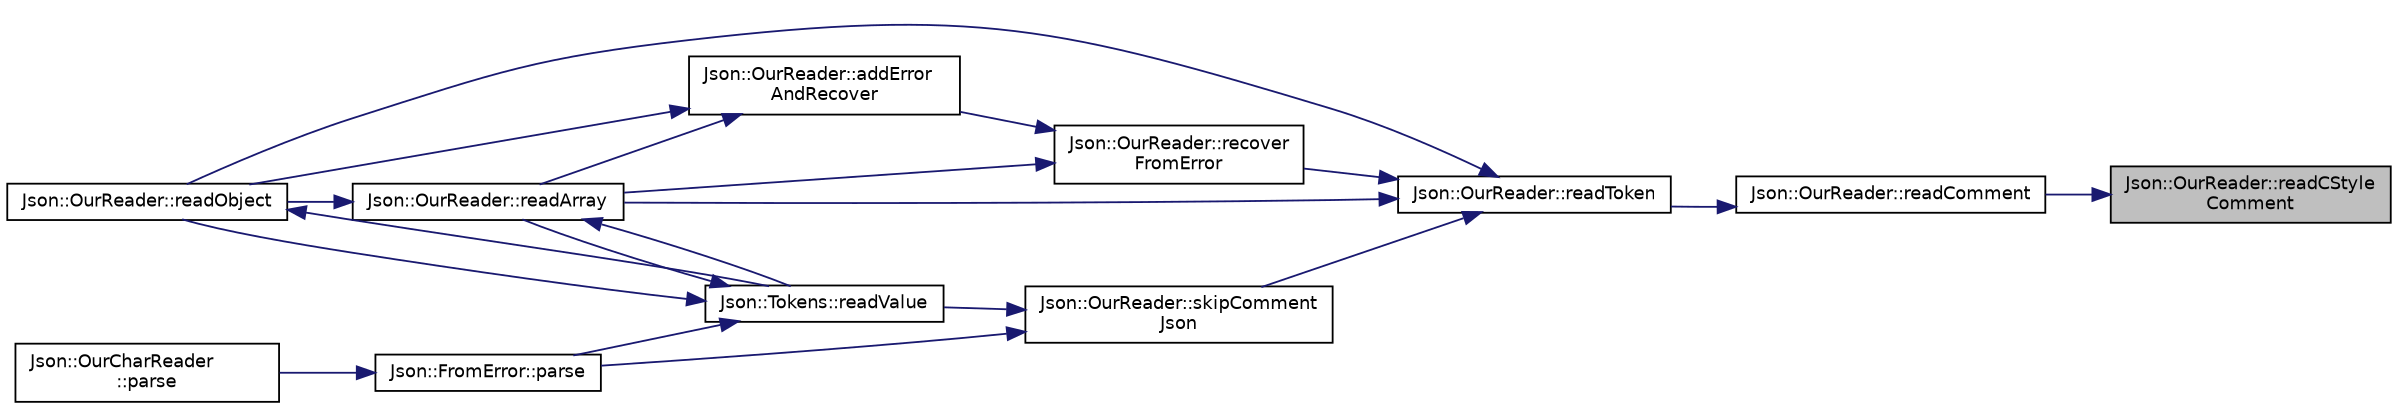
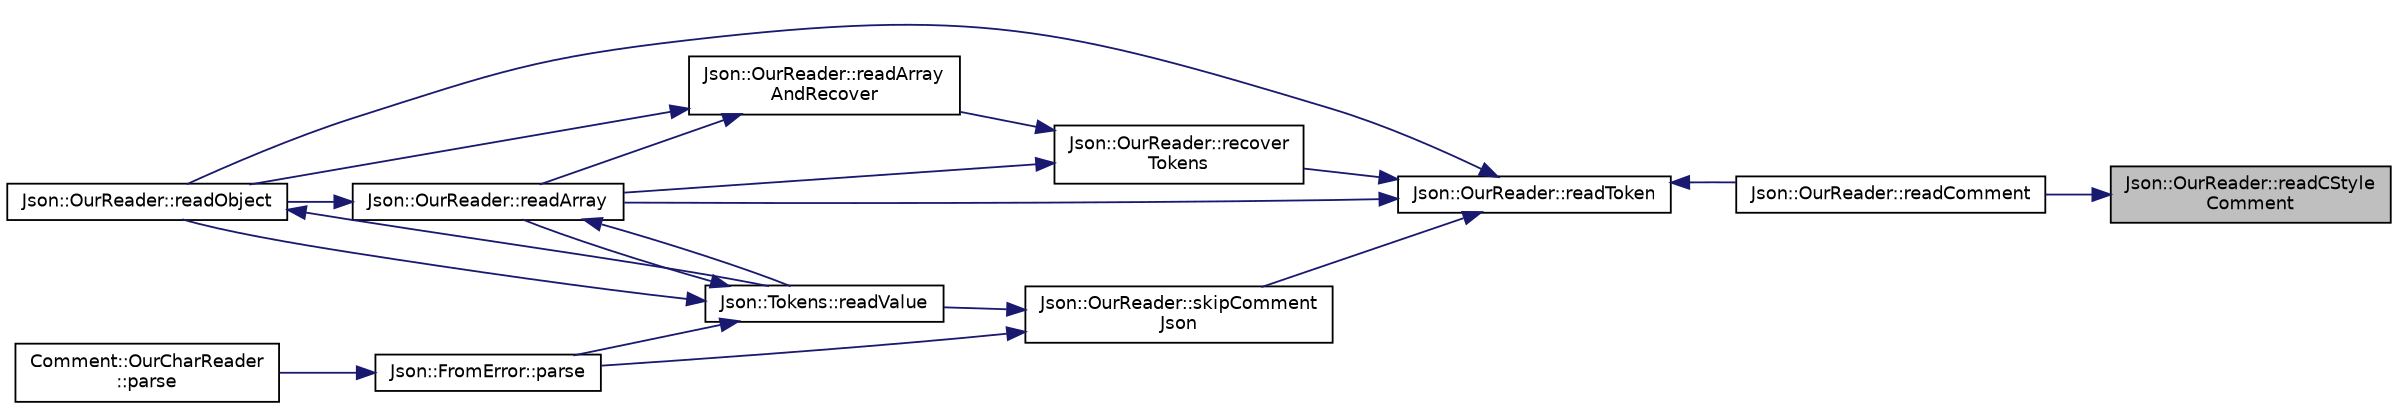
node "Json::OurReader::addError AndRecover": label "Json::OurReader::addError AndRecover" -> "Json::OurReader::readArray AndRecover"
node "Json::OurReader::recover FromError": label "Json::OurReader::recover FromError" -> "Json::OurReader::recover Tokens"
edge "Json::OurReader::readToken" -> "Json::OurReader::readComment": reversed
node "Json::OurCharReader ::parse": label "Json::OurCharReader ::parse" -> "Comment::OurCharReader ::parse"
